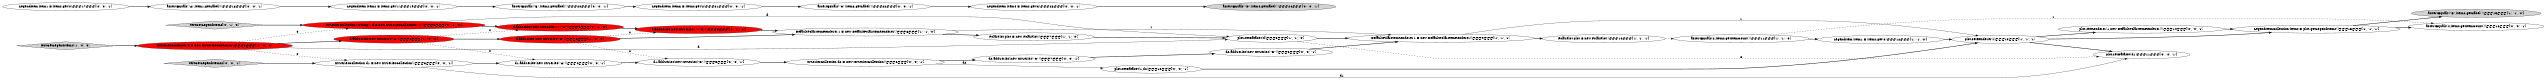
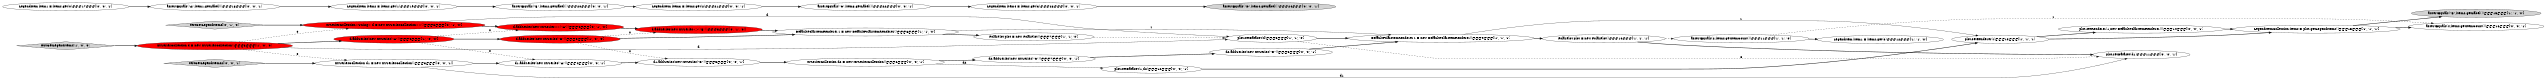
edge "PolarPlot plot = new PolarPlot()@@@7@@@['1', '1', '0']" -> "plot.setDataset(d)@@@8@@@['1', '1', '0']": style bold -> dashed
edge "LegendItem item1 = items.get(0)@@@12@@@['1', '1', '0']" -> "plot.setRenderer(r)@@@13@@@['1', '1', '1']": removed
edge "plot.setRenderer(r)@@@13@@@['1', '1', '1']" -> "plot.setDataset(d1)@@@11@@@['0', '0', '1']": now "PolarPlot plot = new PolarPlot()@@@10@@@['1', '1', '1']" -> "plot.setDataset(d1)@@@11@@@['0', '0', '1']"
